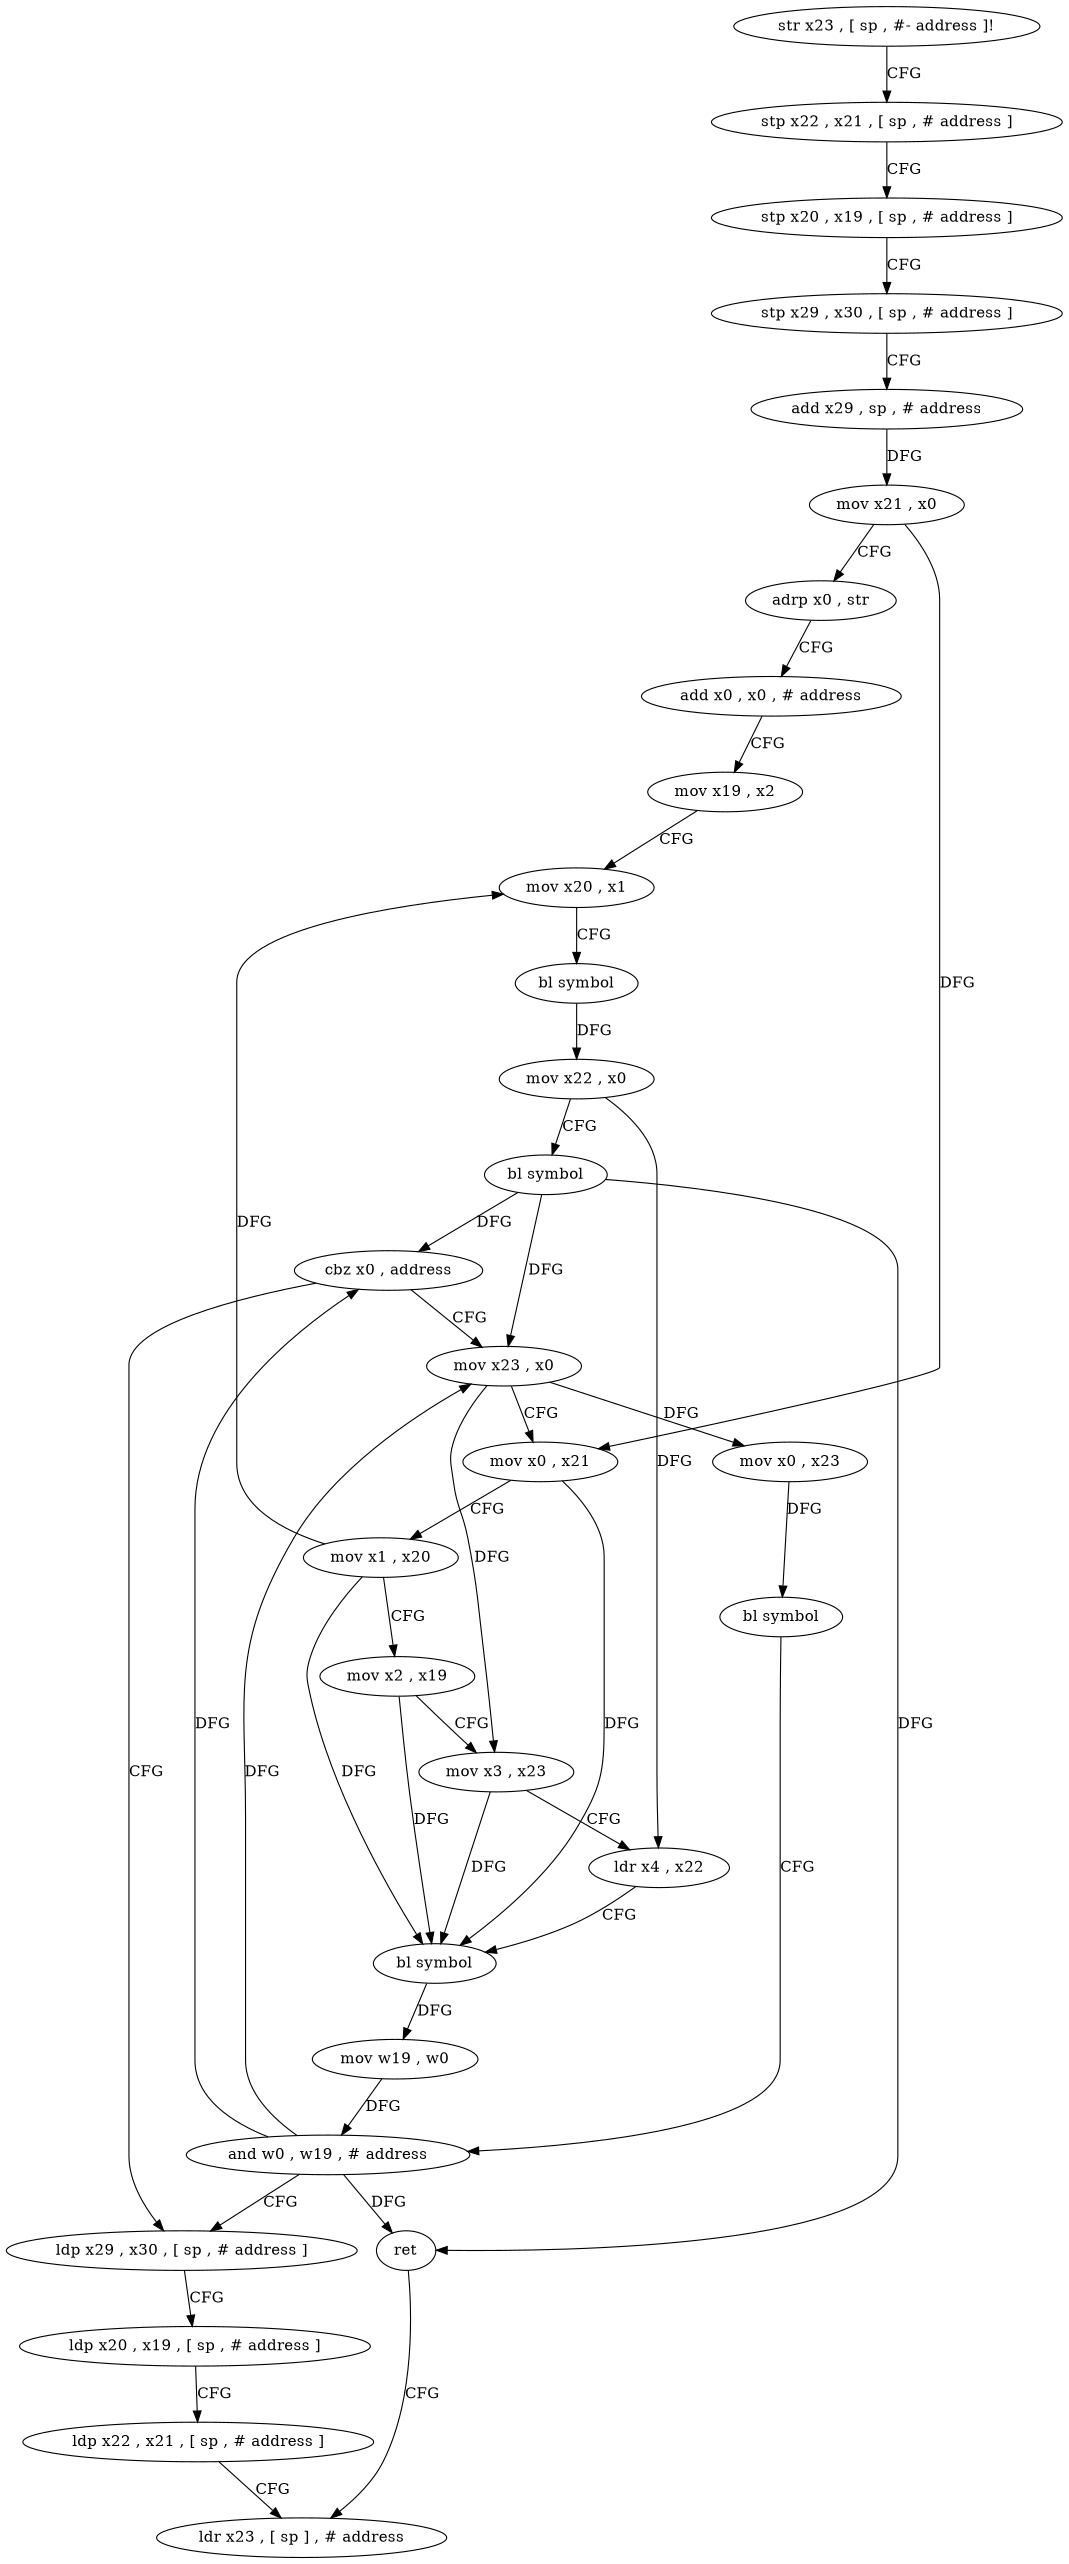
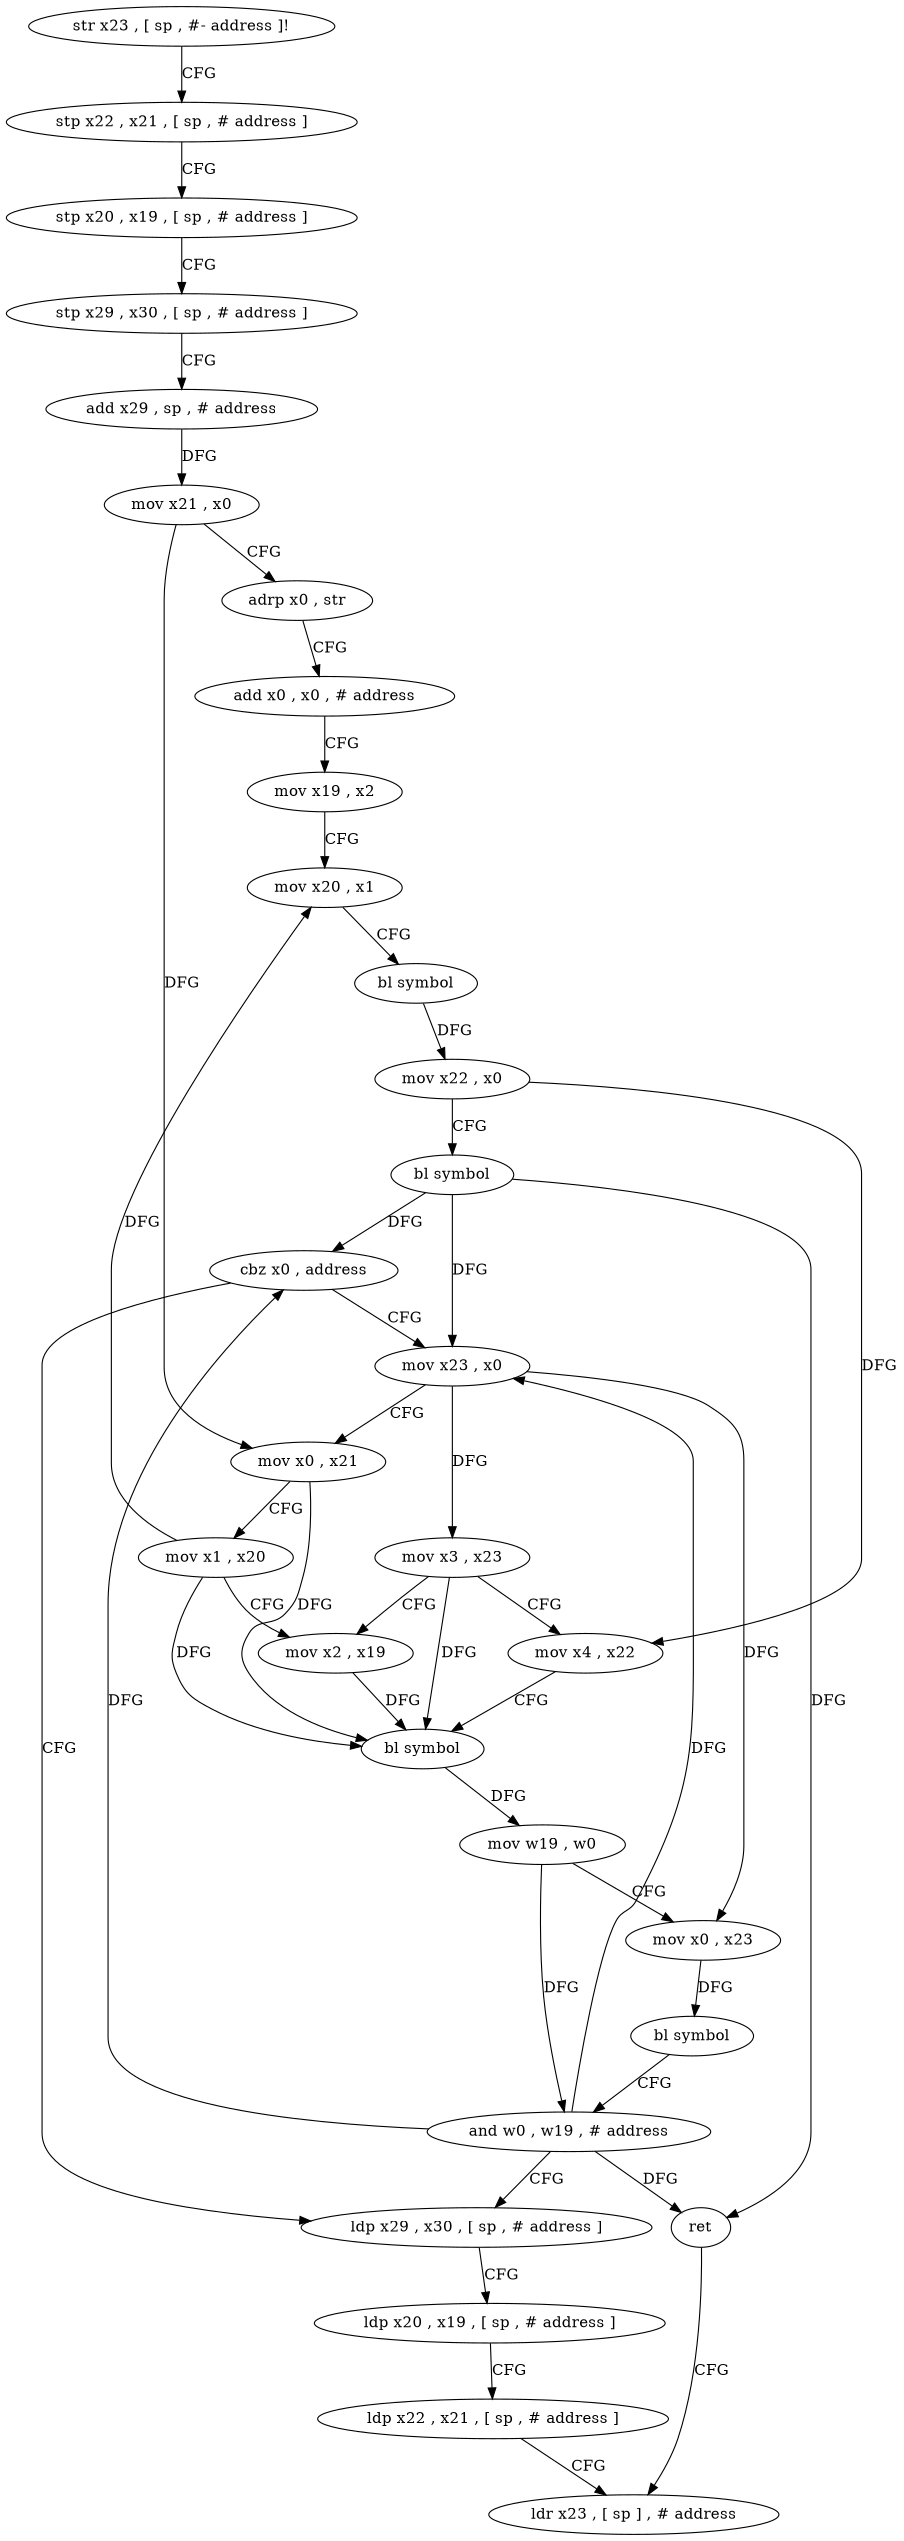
edge "mov x2 , x19" -> "mov x3 , x23": reversed
node "ldr x4 , x22": label "ldr x4 , x22" -> "mov x4 , x22"
edge "mov w19 , w0" -> "mov x0 , x23": added, label "CFG"
